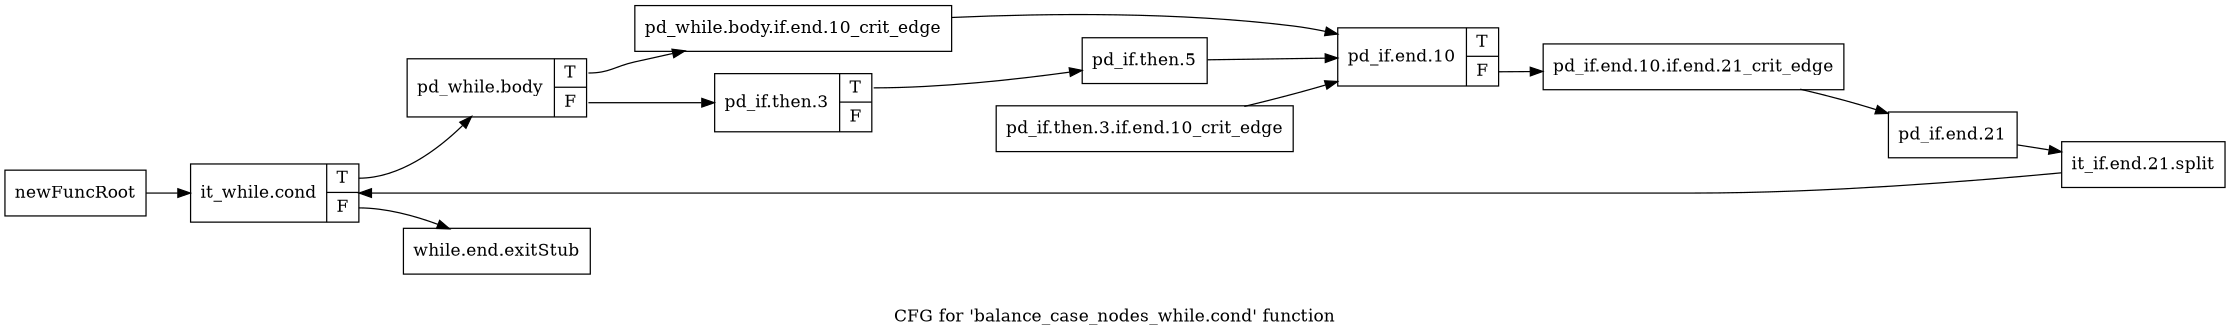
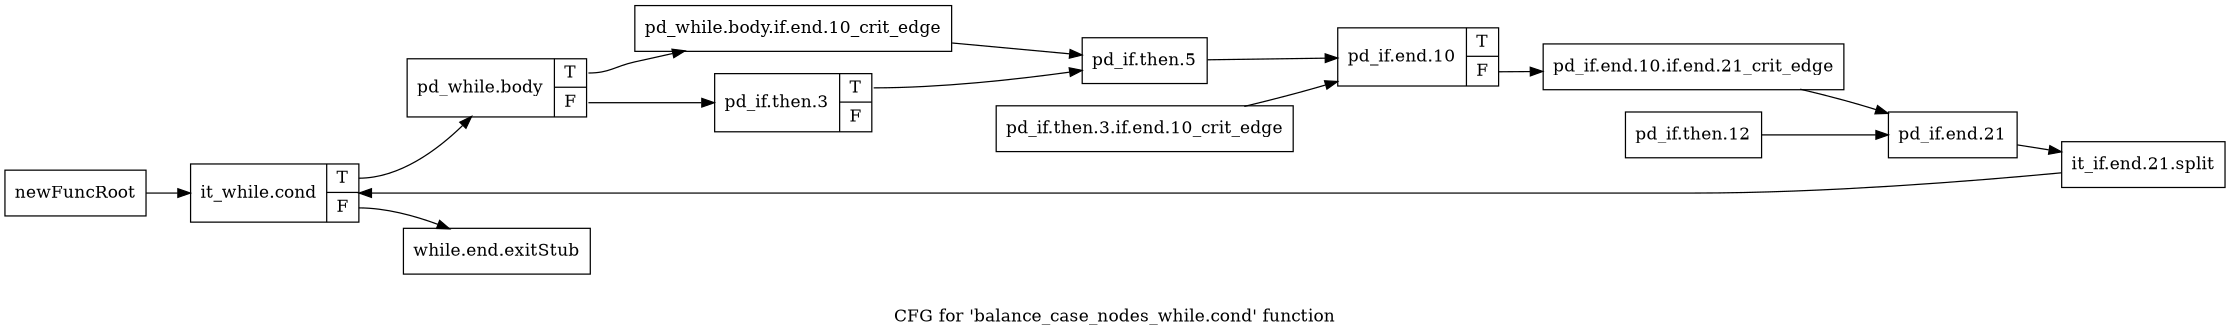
edge "pd_while.body.if.end.10_crit_edge" -> "pd_if.end.10": now "pd_while.body.if.end.10_crit_edge" -> "pd_if.then.5"
node "pd_if.then.12": added
